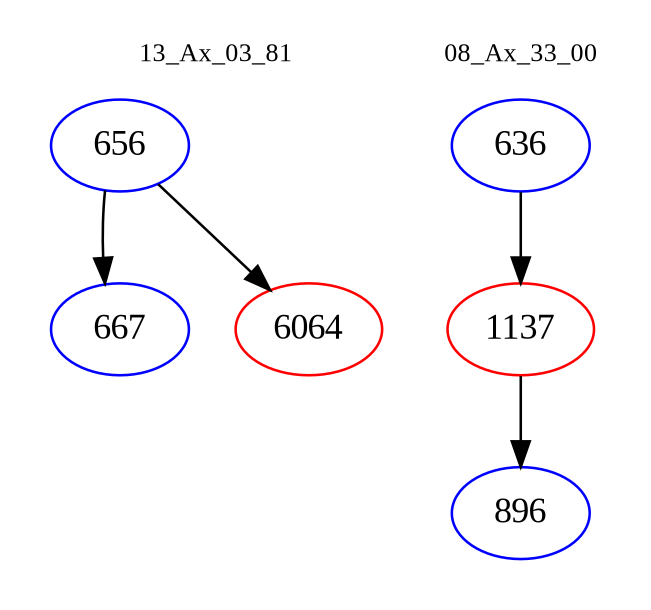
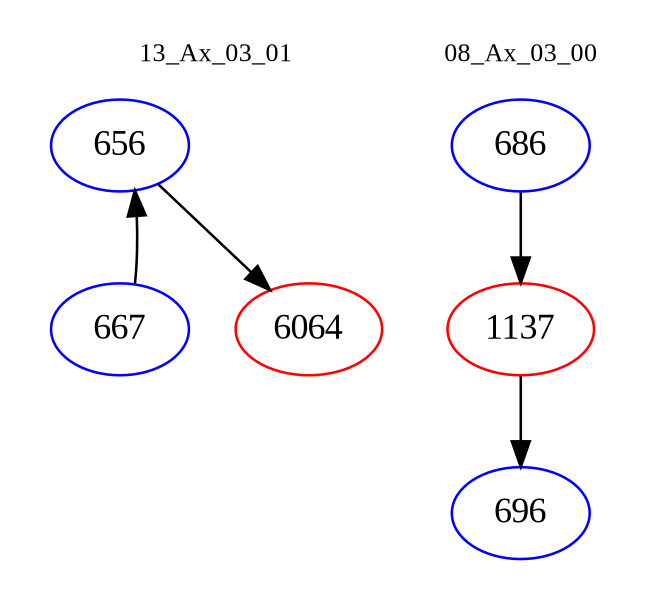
cluster "13_Ax_03_81": label "13_Ax_03_81" -> "13_Ax_03_01"
cluster "08_Ax_33_00": label "08_Ax_33_00" -> "08_Ax_03_00"
node "636": label "636" -> "686"
edge "656" -> "667": reversed
node "896": label "896" -> "696"
